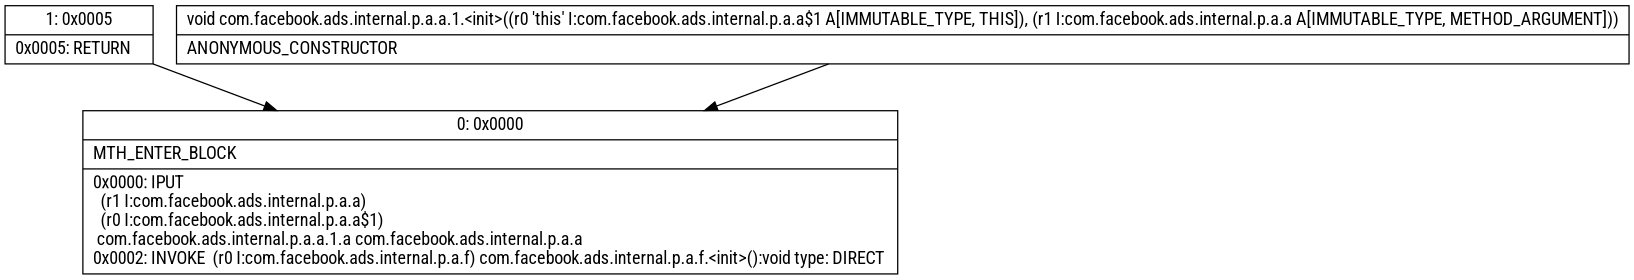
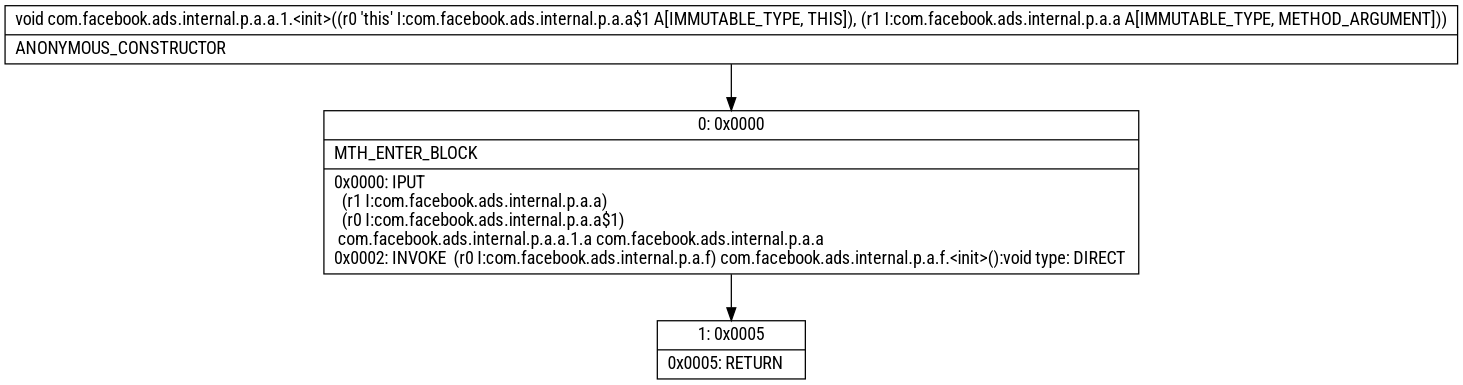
edge "1: 0x0005" -> "0: 0x0000": reversed
